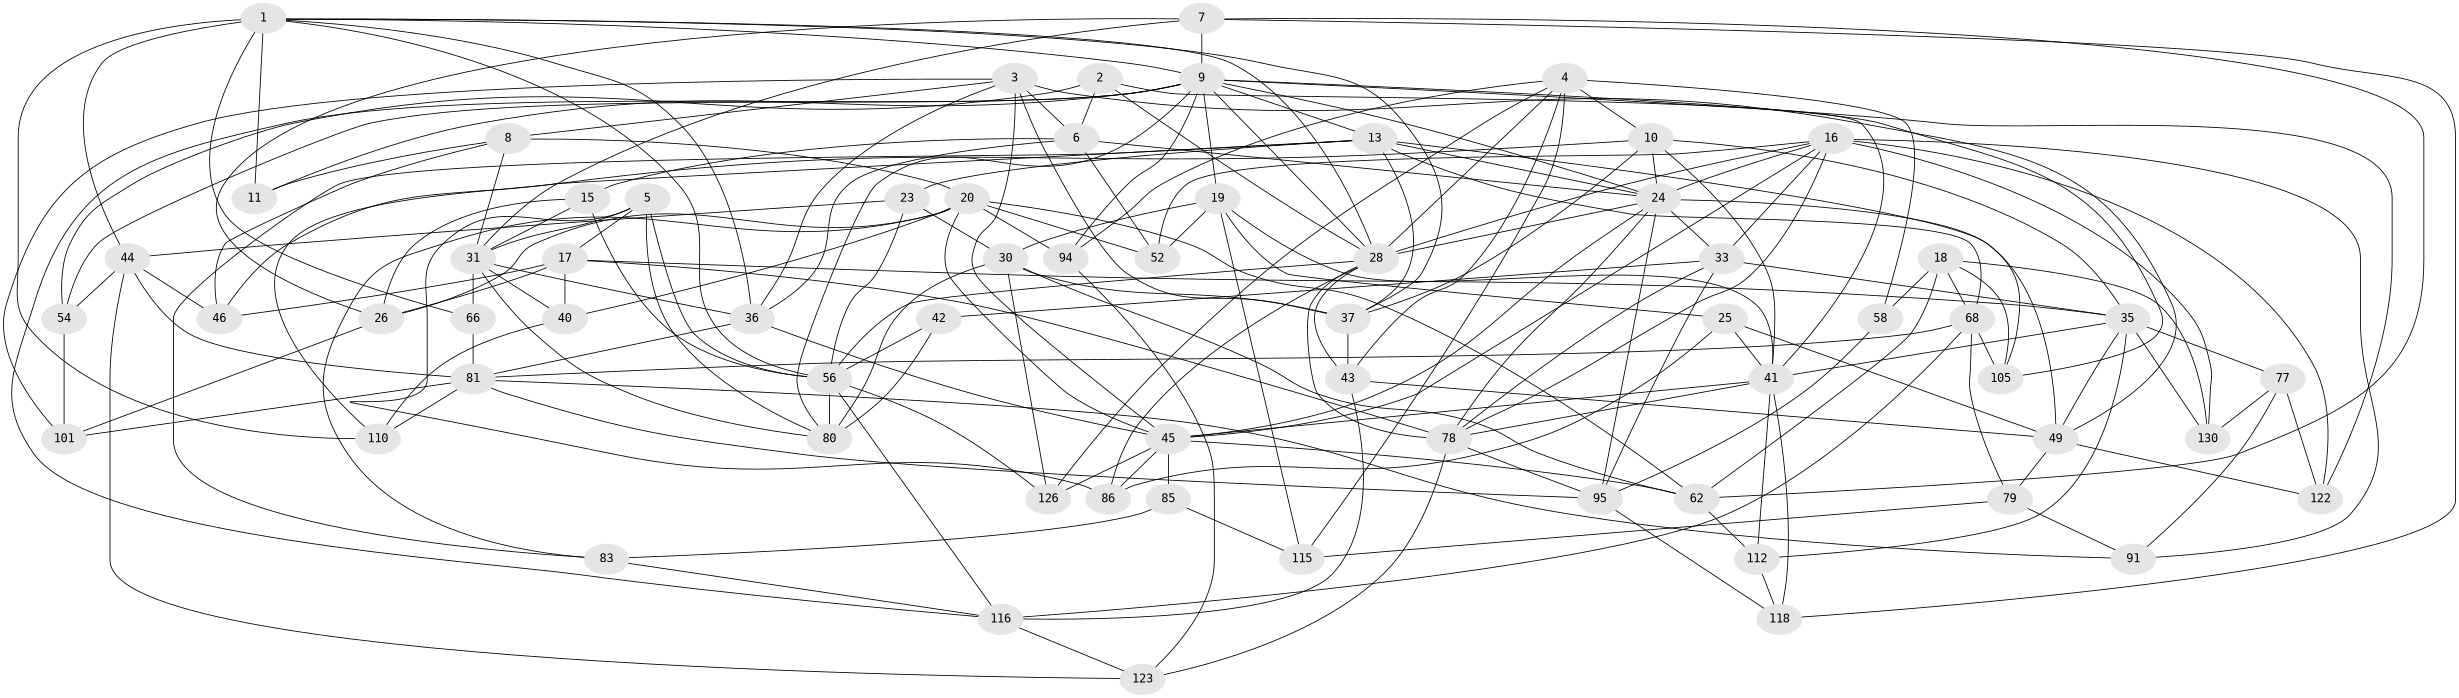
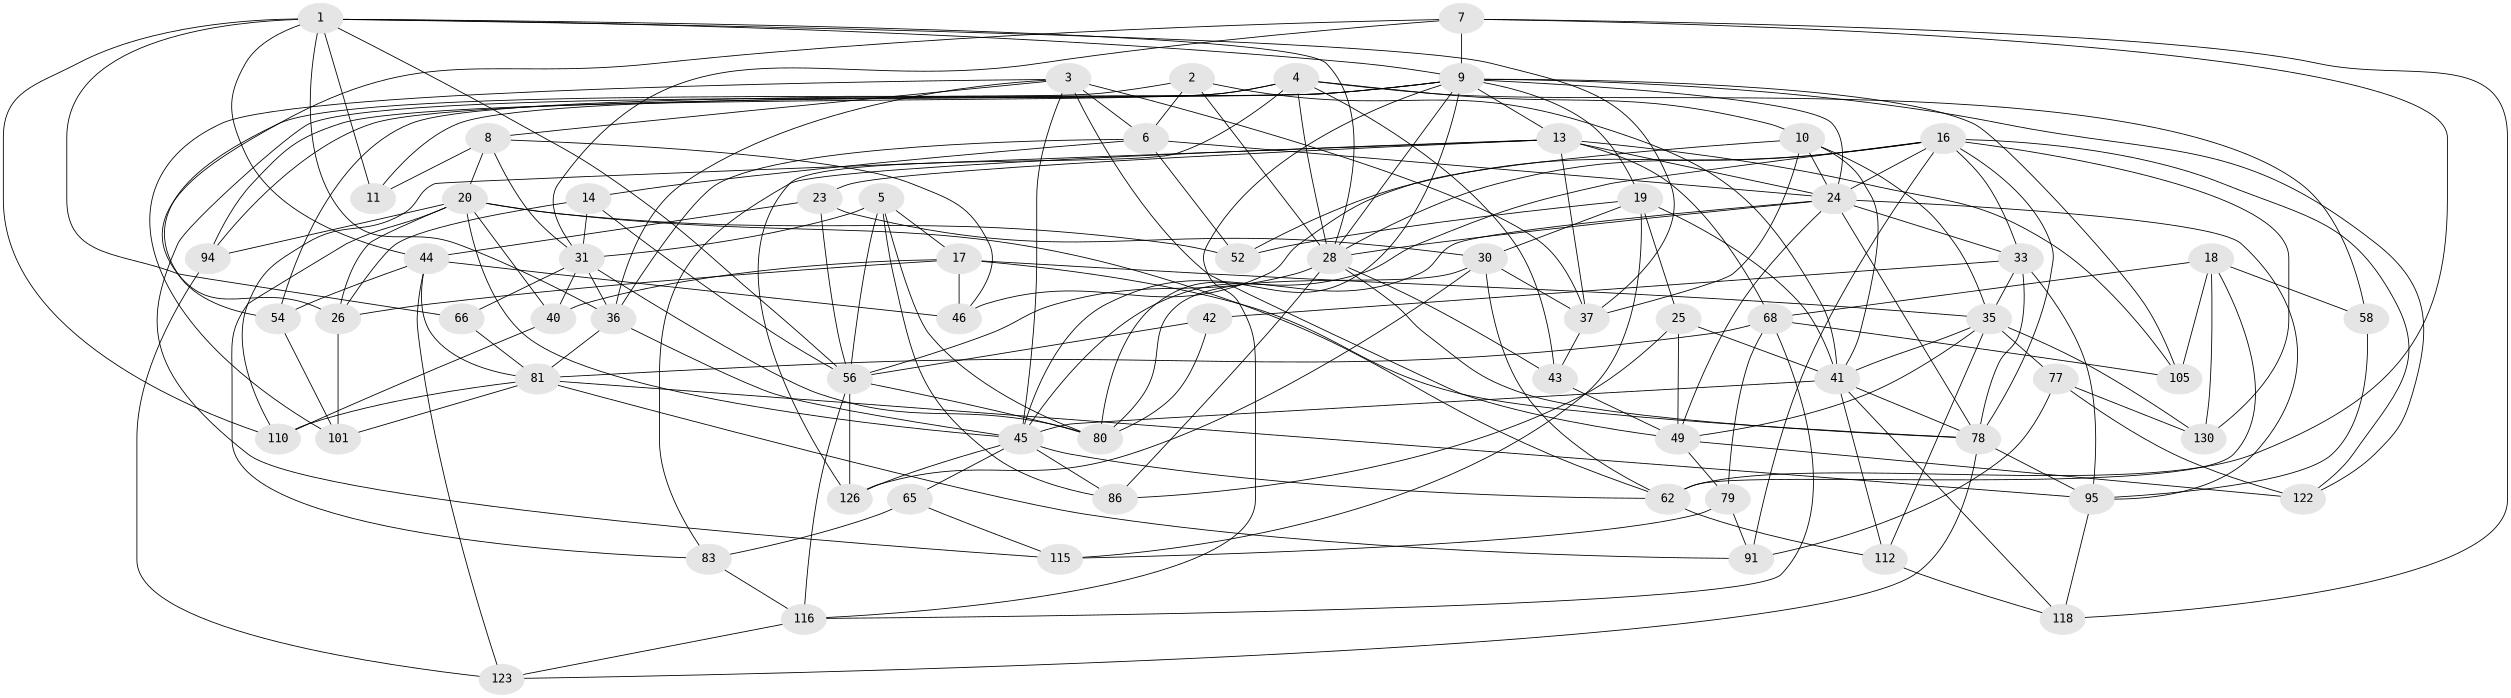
node "15": label "15" -> "14"
node "85": label "85" -> "65"
edge "43" -- "116": removed
